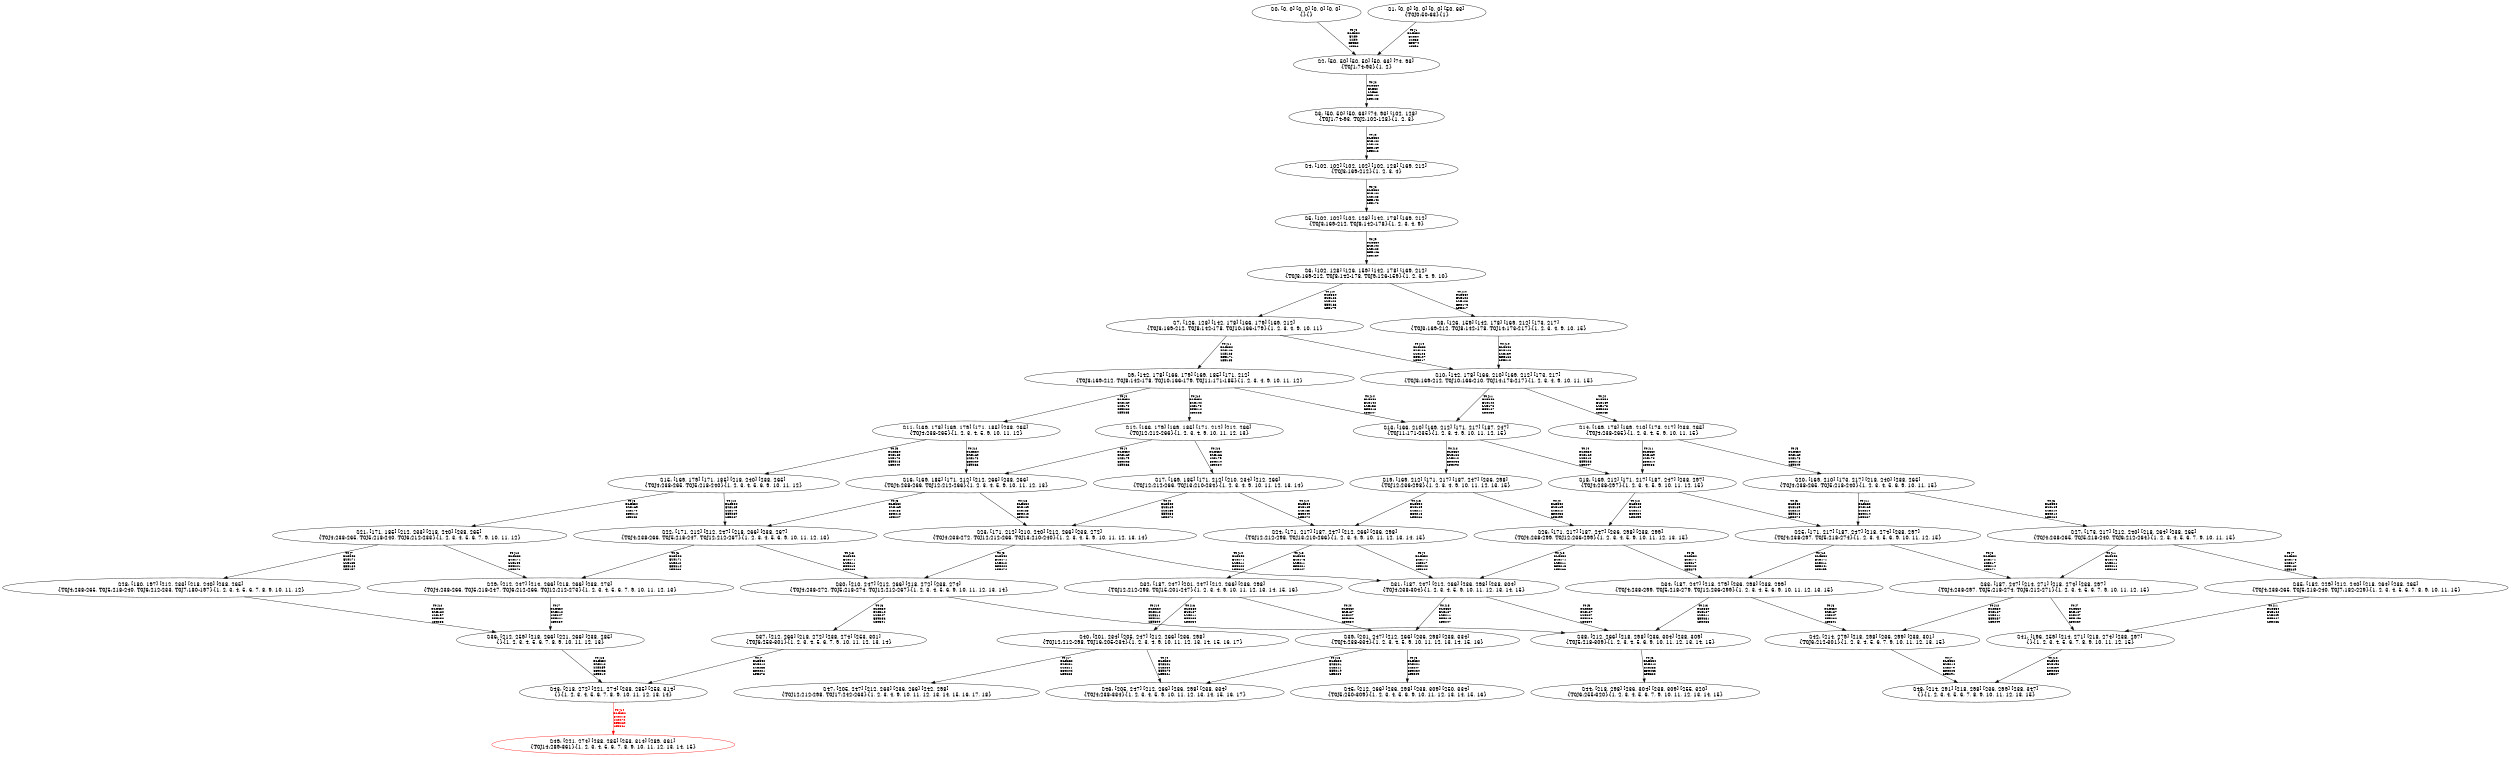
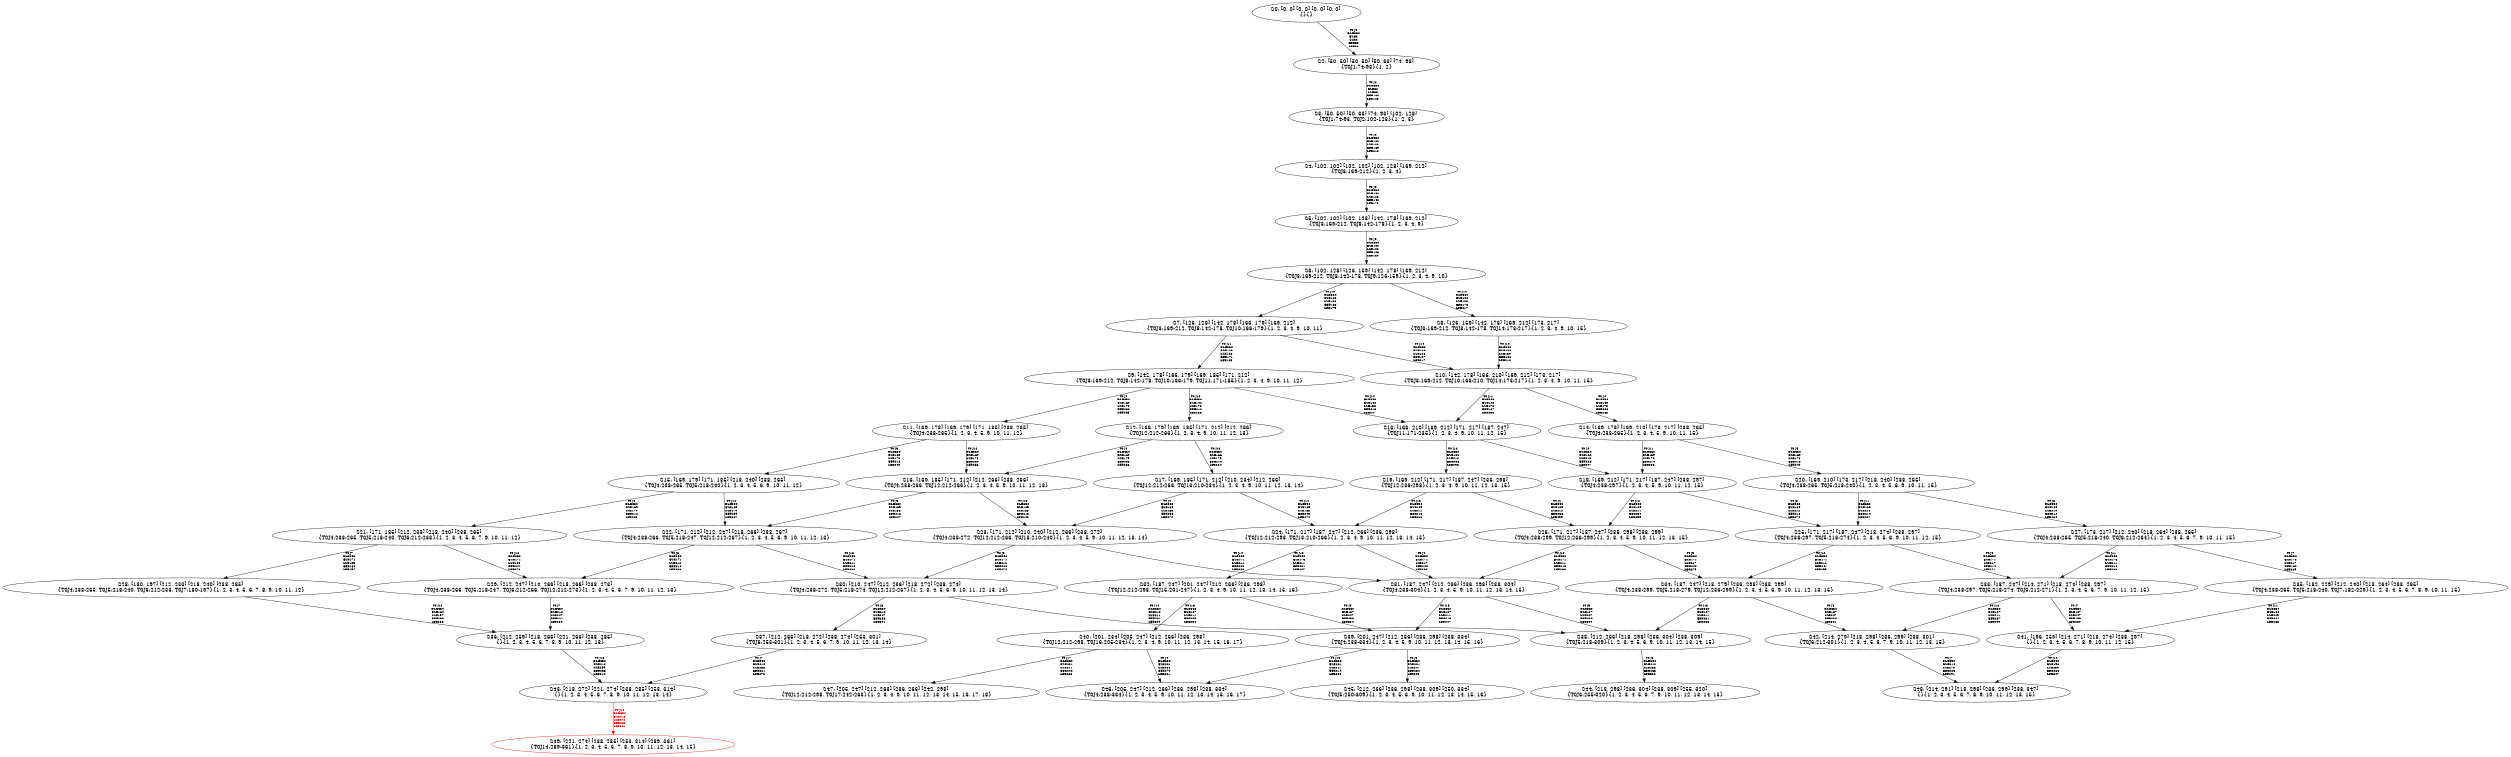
node "S1: [0, 0] [0, 0] [0, 0] [50, 63] {T0J0:50-63}{1}": removed
